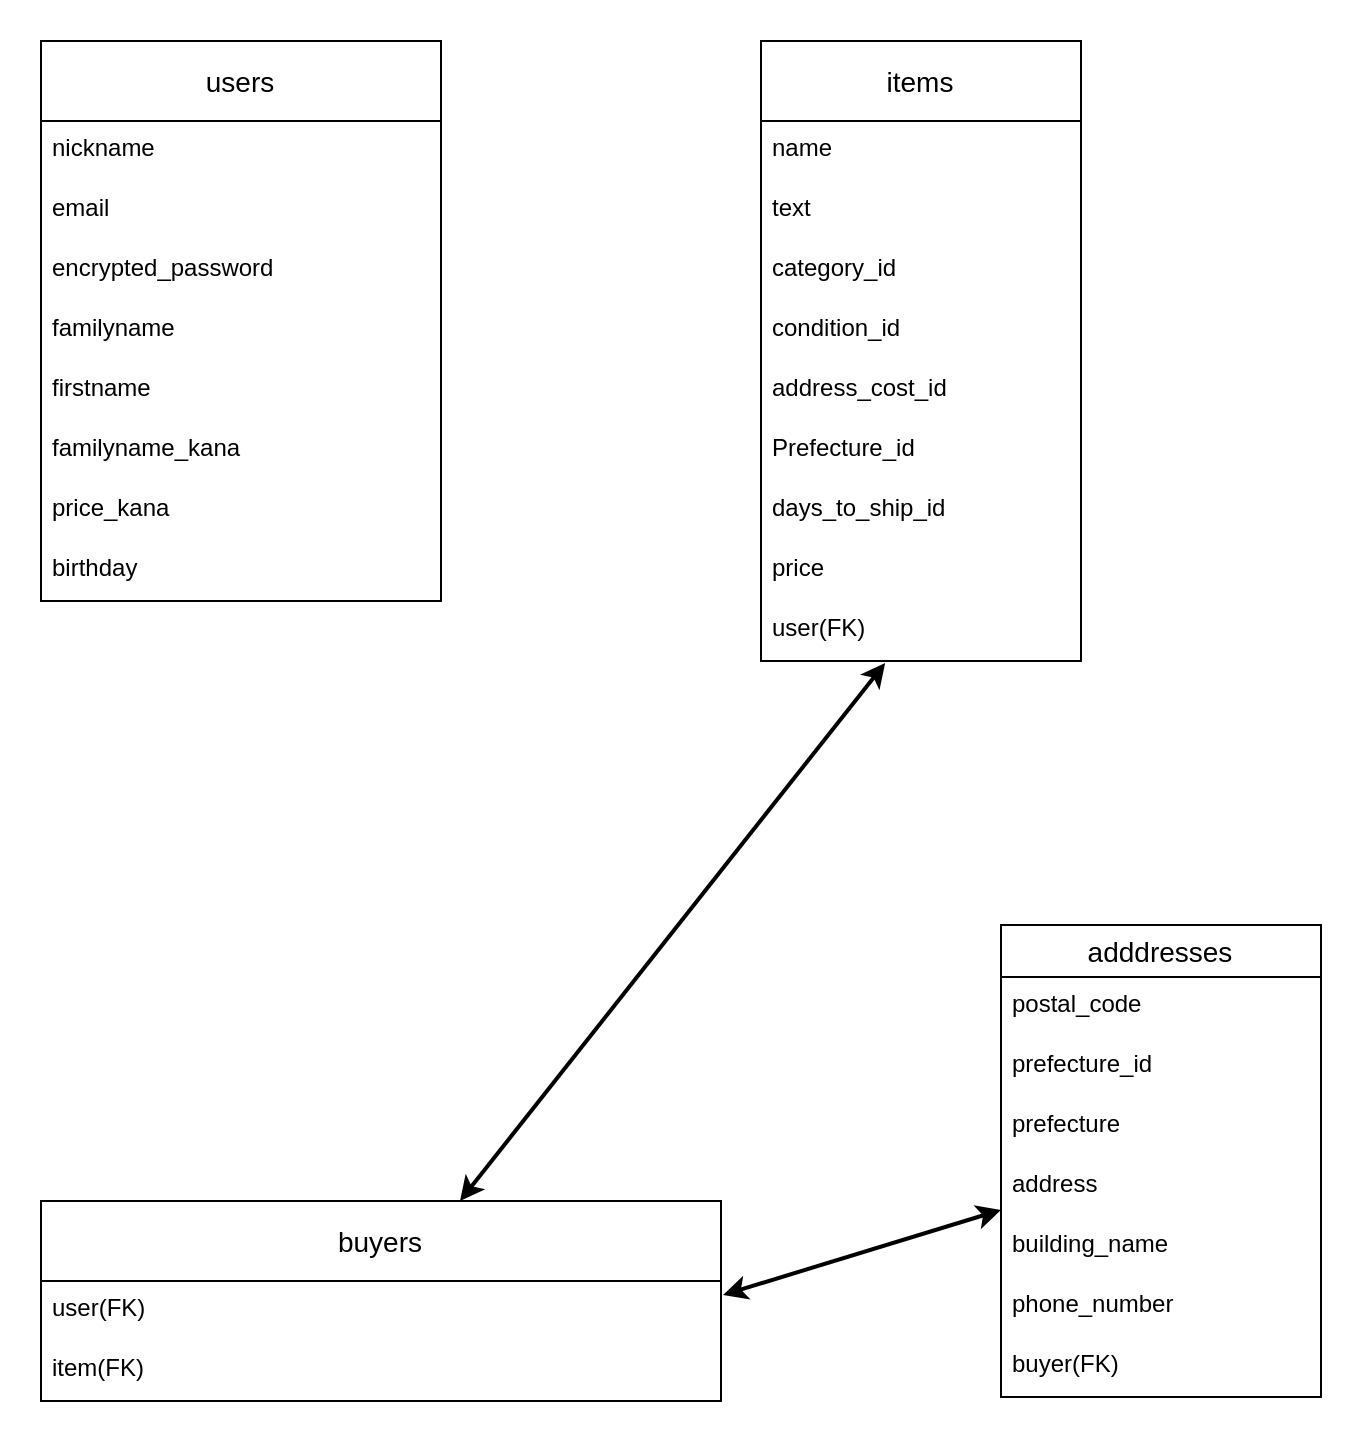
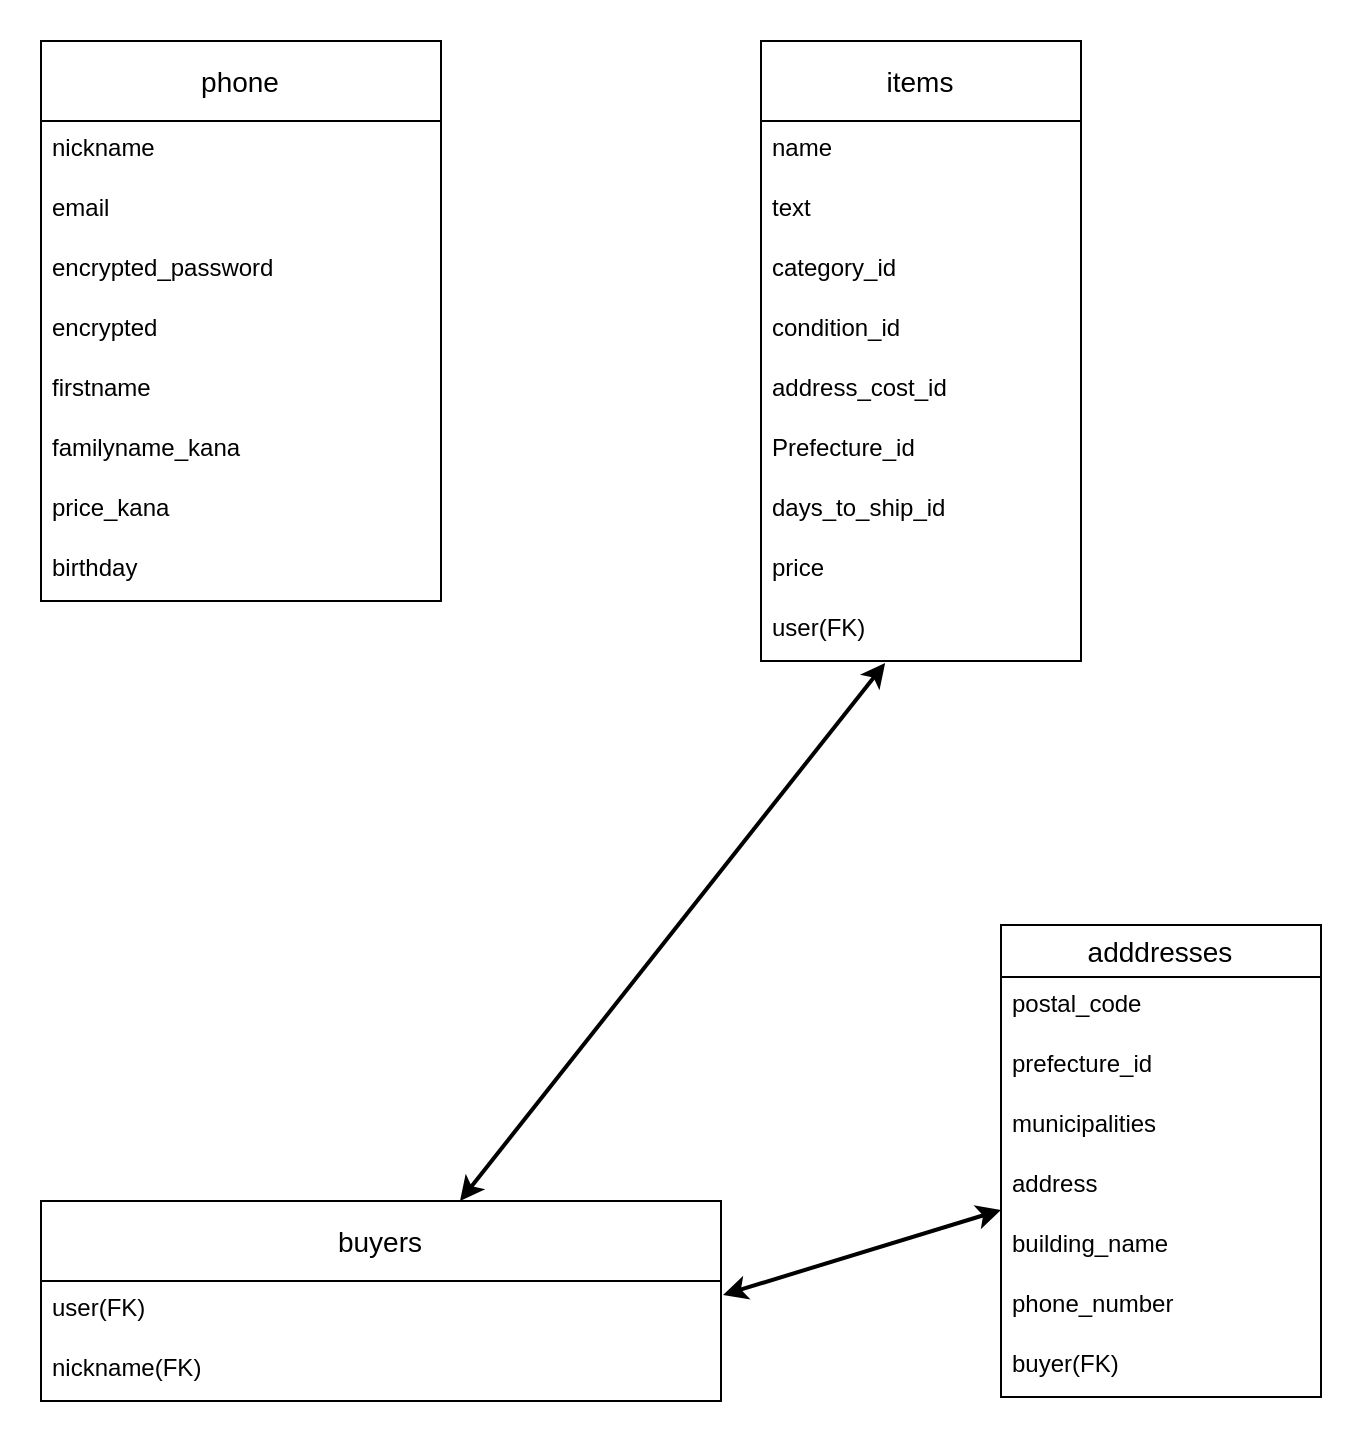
node "users": label "users" -> "phone"
node "familyname": label "familyname" -> "encrypted"
node "prefecture": label "prefecture" -> "municipalities"
node "item(FK)": label "item(FK)" -> "nickname(FK)"
